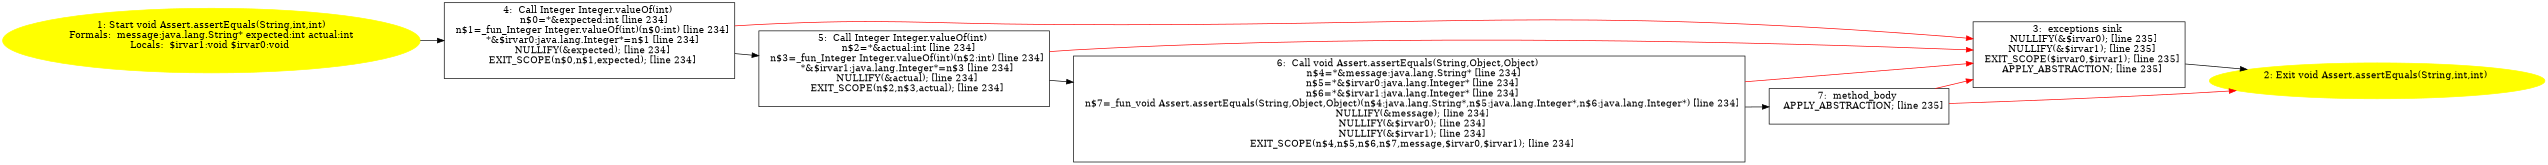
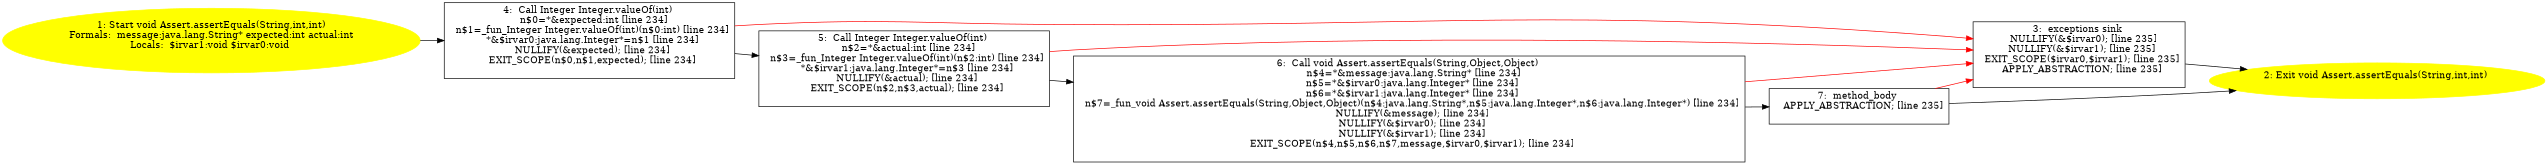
edge "7:  method_body APPLY_ABSTRACTION; [line 235]" -> "2: Exit void Assert.assertEquals(String,int,int)": color red -> black
